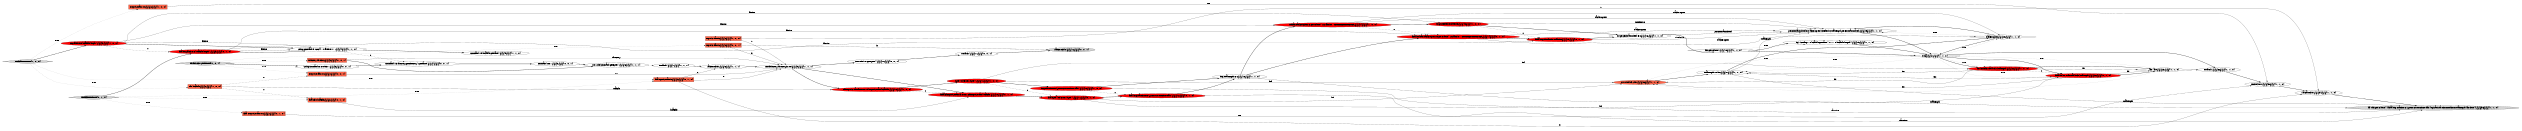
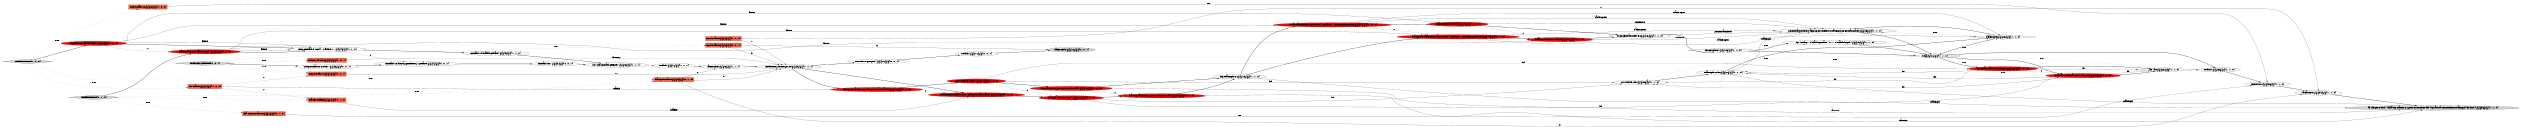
edge "Directory directory@@@2@@@['0', '0', '1']" -> "out.write(command.getBytes())@@@6@@@['1', '1', '1']": now "command += localFile.getName()@@@5@@@['1', '1', '0']" -> "out.write(command.getBytes())@@@6@@@['1', '1', '1']"
node "out.write(buf,0,len)@@@26@@@['1', '1', '0']": fillcolor tomato -> white
